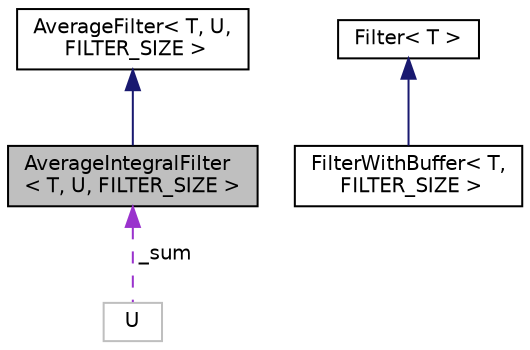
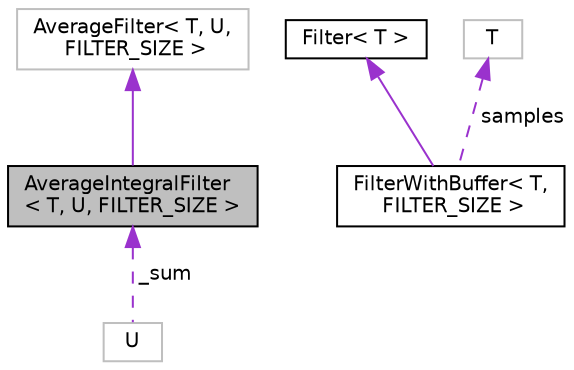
node "AverageFilter< T, U, FILTER_SIZE >": color black -> grey75
node "T": added
edge "FilterWithBuffer< T, FILTER_SIZE >" -> "Filter< T >": color midnightblue -> darkorchid3
edge "AverageIntegralFilter < T, U, FILTER_SIZE >" -> "AverageFilter< T, U, FILTER_SIZE >": color midnightblue -> darkorchid3
